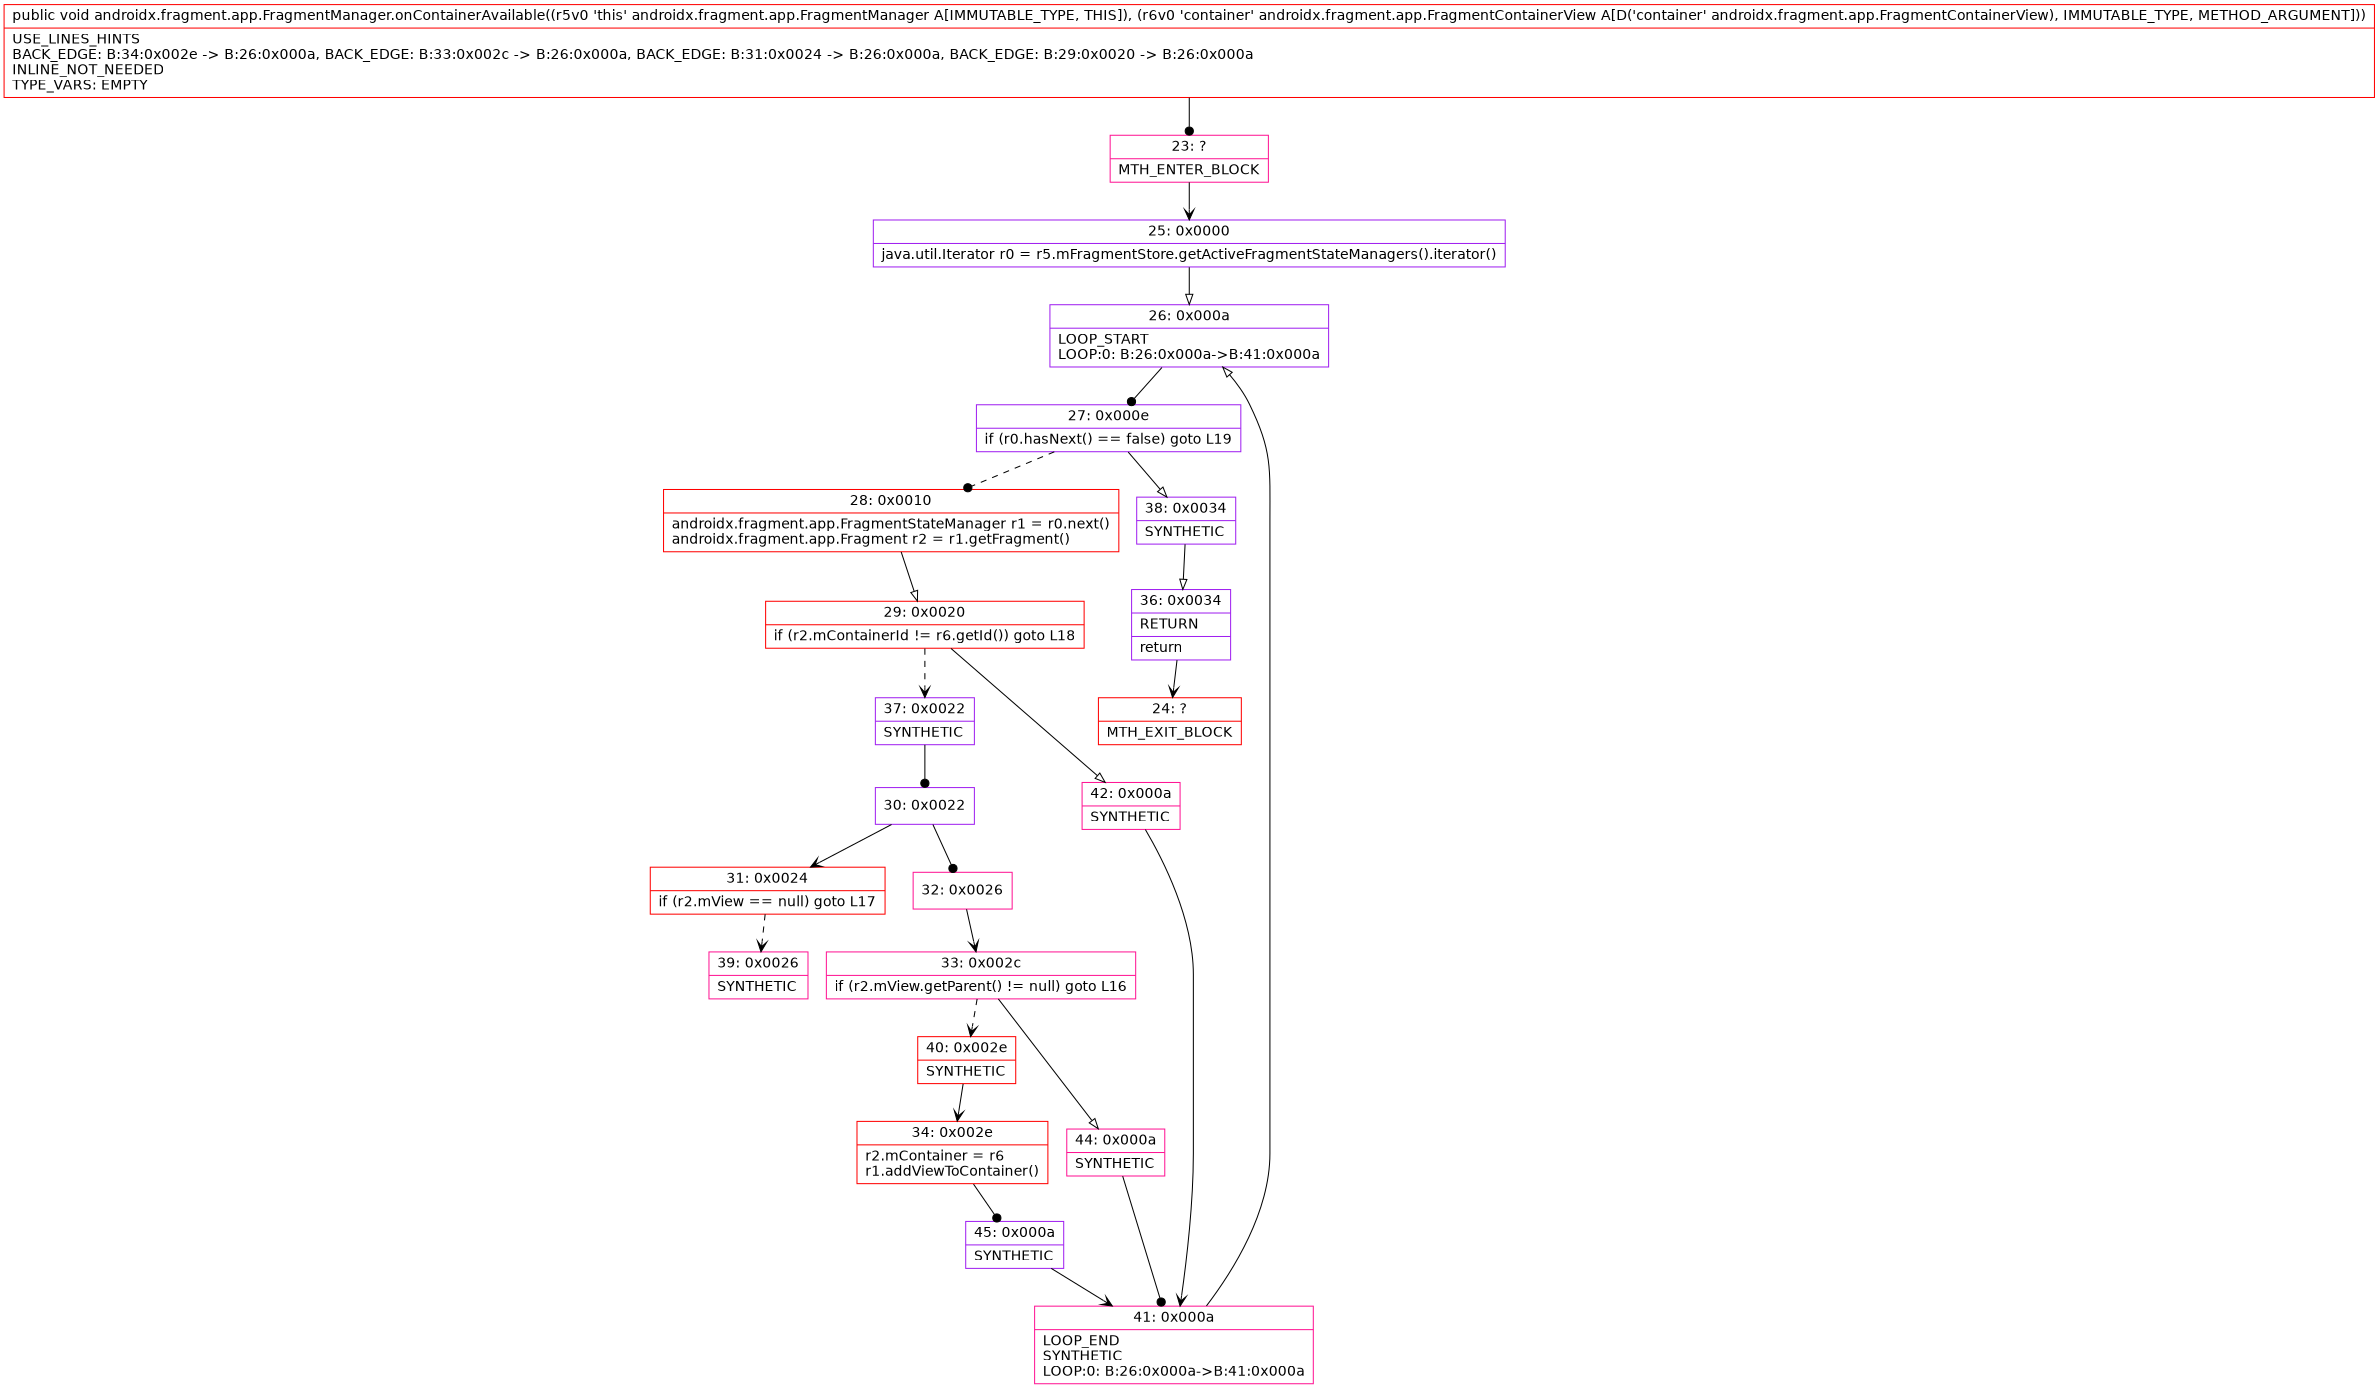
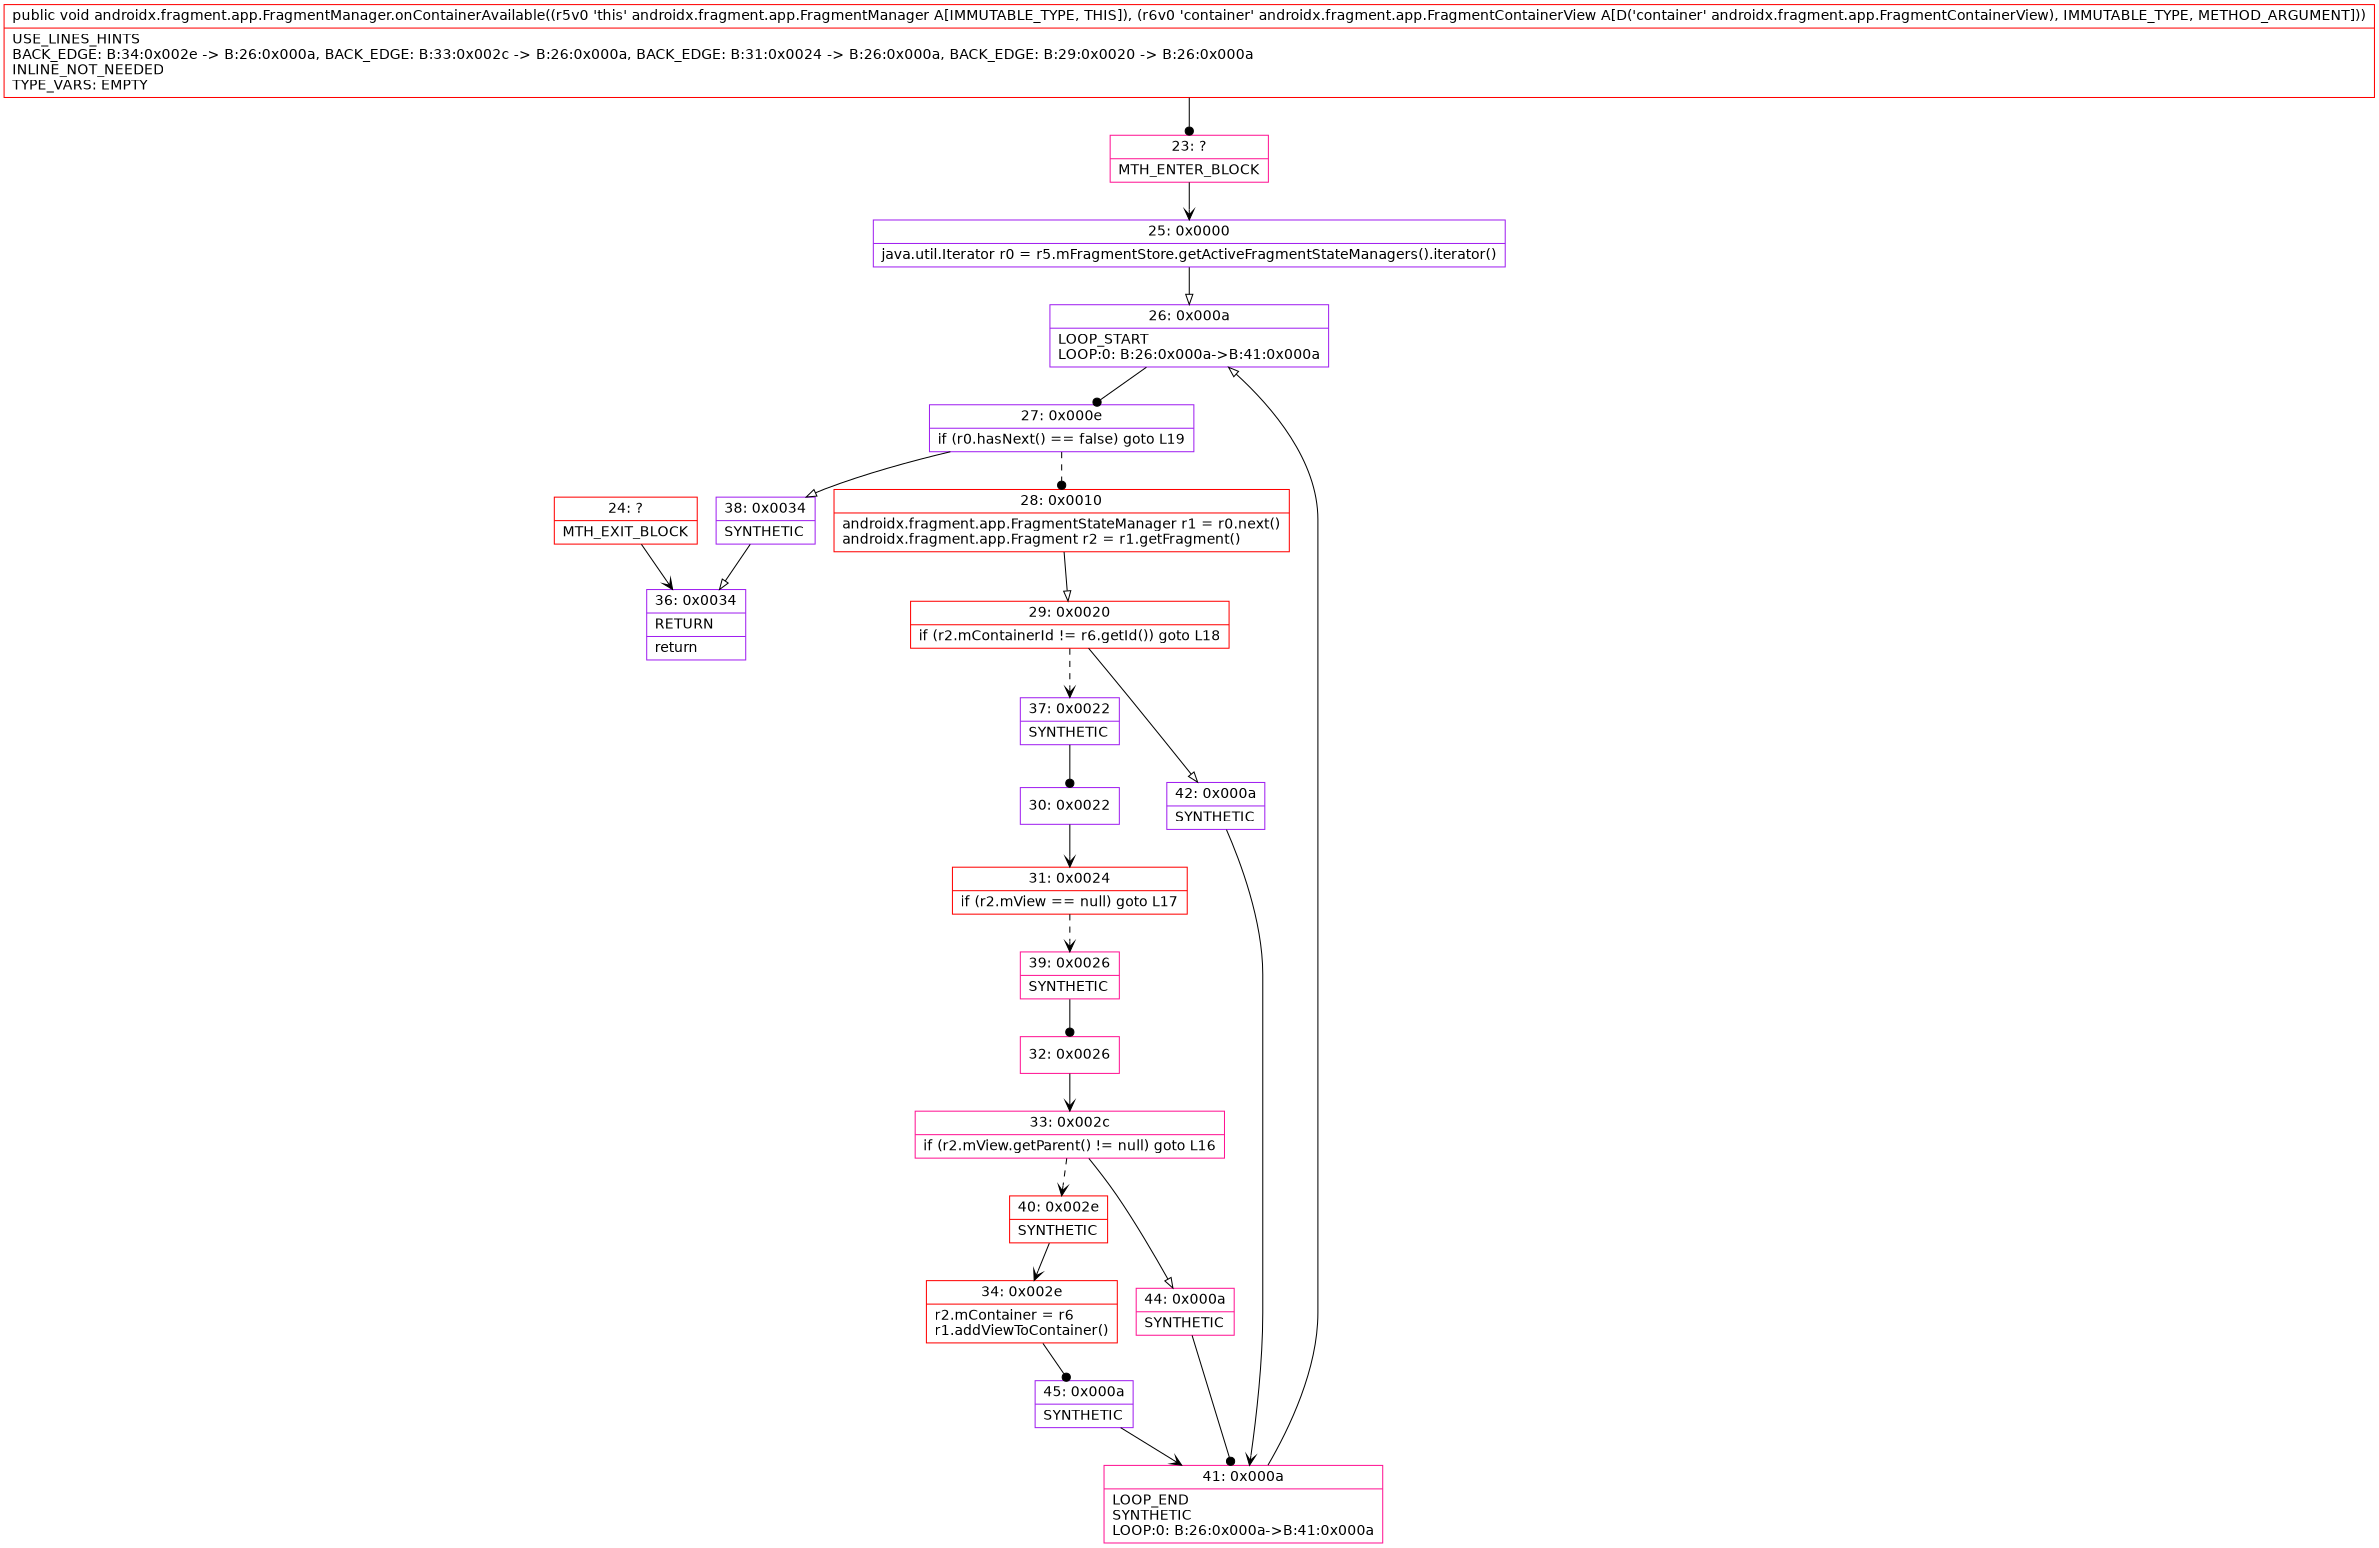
edge "36: 0x0034" -> "24: ?": reversed
node "42: 0x000a": color deeppink -> purple
edge "30: 0x0022" -> "32: 0x0026": now "39: 0x0026" -> "32: 0x0026"
